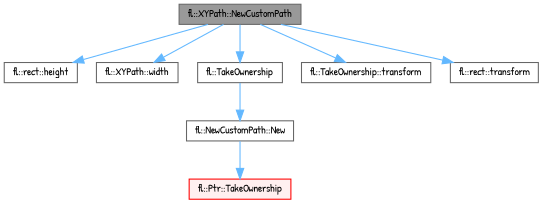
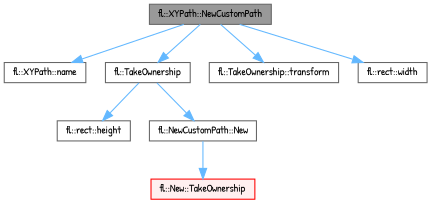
edge "fl::XYPath::NewCustomPath" -> "fl::rect::height": now "fl::TakeOwnership" -> "fl::rect::height"
node "fl::XYPath::width": label "fl::XYPath::width" -> "fl::XYPath::name"
node "fl::rect::transform": label "fl::rect::transform" -> "fl::rect::width"
node "fl::Ptr::TakeOwnership": label "fl::Ptr::TakeOwnership" -> "fl::New::TakeOwnership"
